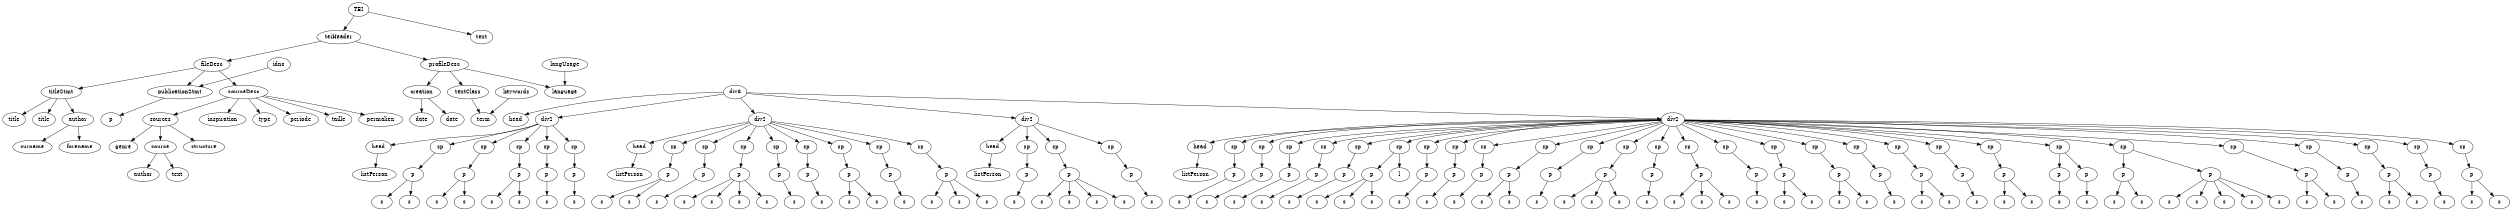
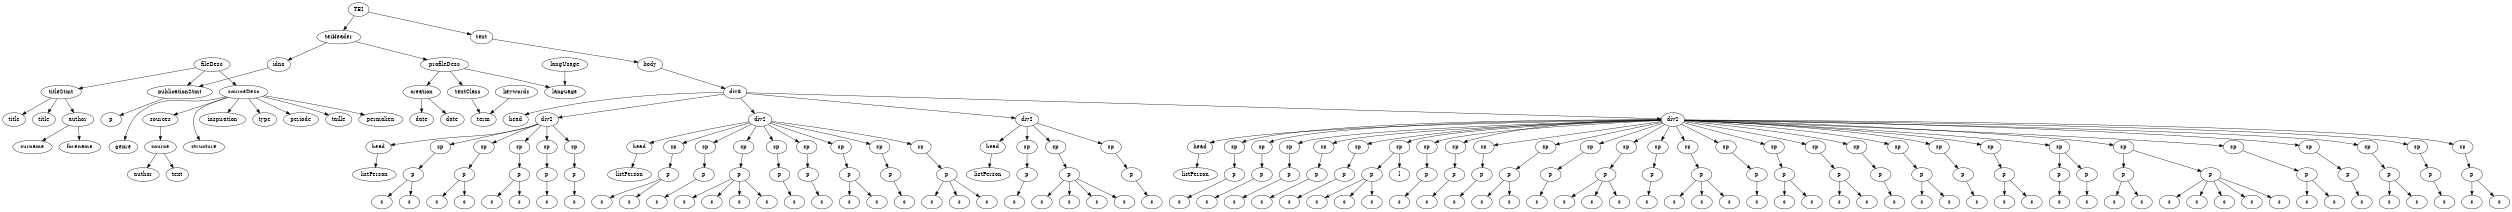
edge "teiHeader" -> "fileDesc": now "teiHeader" -> "idno"
node "body": added
edge "sources" -> "genre": now "sourceDesc" -> "genre"
edge "sources" -> "structure": now "sourceDesc" -> "structure"
